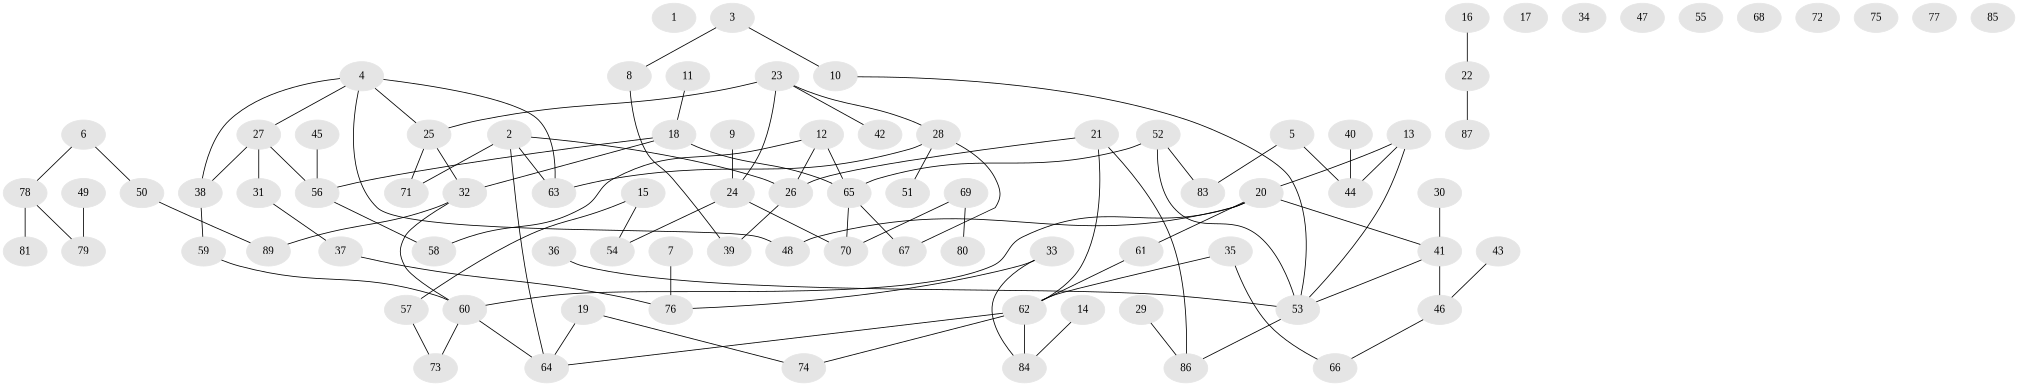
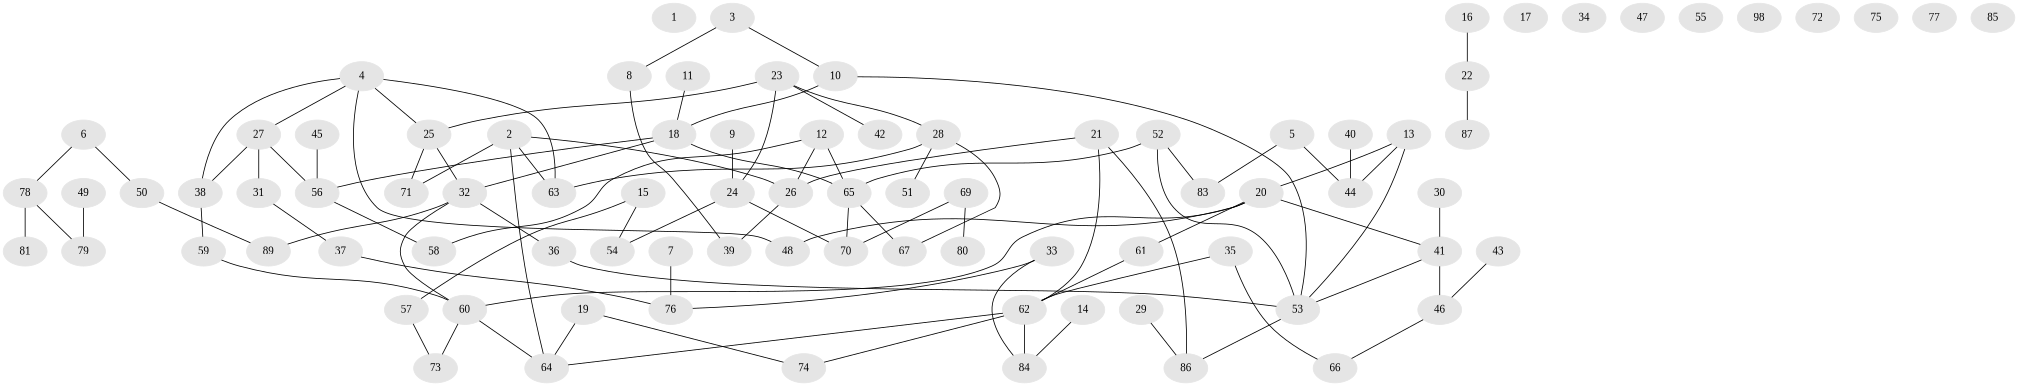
node "68": label "68" -> "98"
edge "10" -- "18": added
edge "32" -- "36": added
